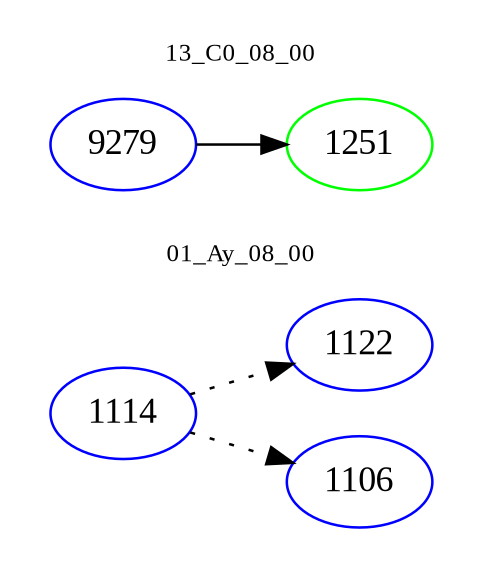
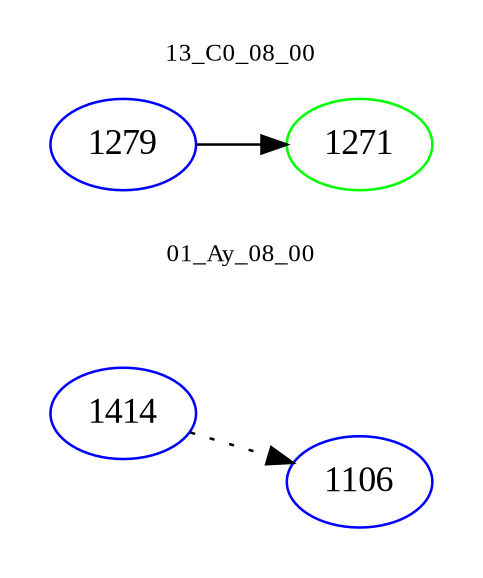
node "9279": label "9279" -> "1279"
node "1251": label "1251" -> "1271"
node "1122": removed
node "1114": label "1114" -> "1414"
